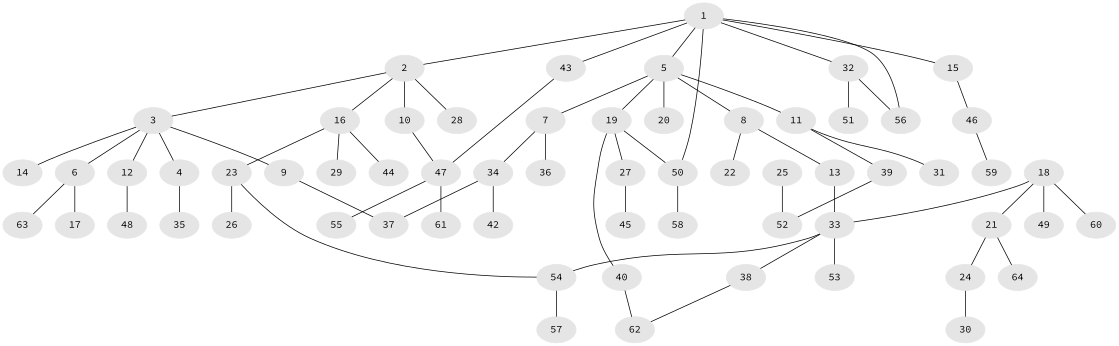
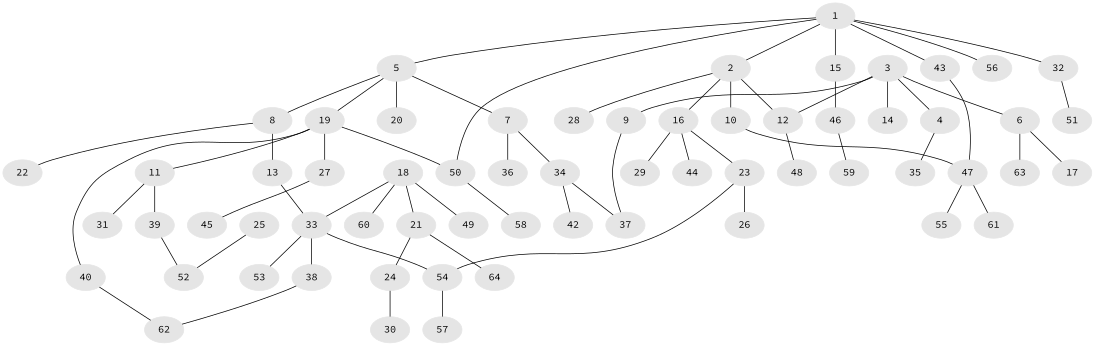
edge "5" -- "11": now "19" -- "11"
edge "2" -- "3": now "2" -- "12"
edge "32" -- "56": removed
